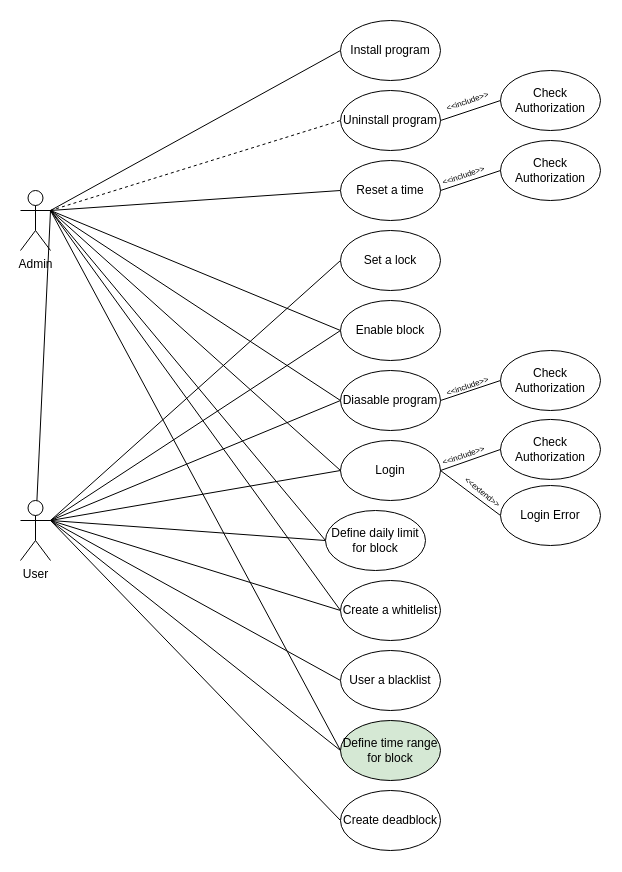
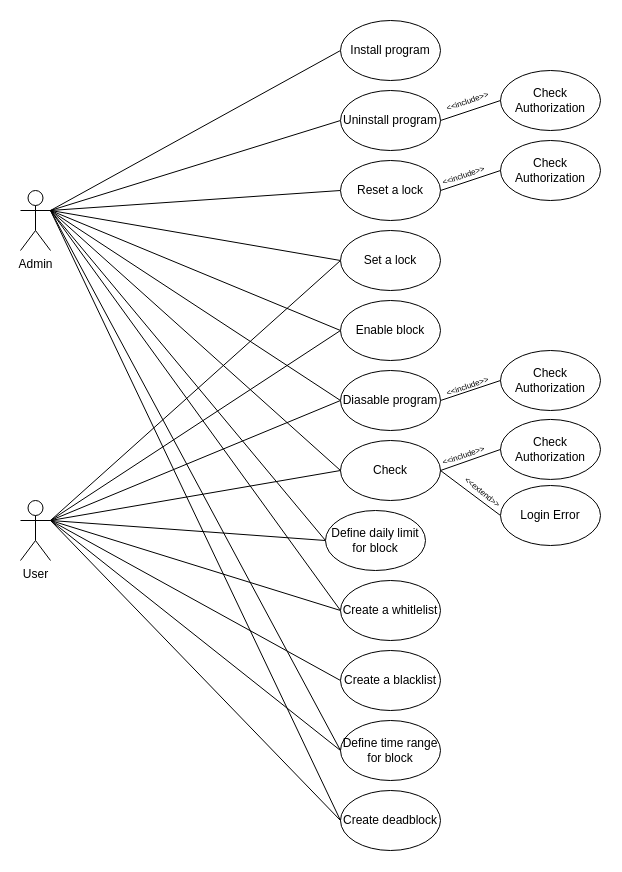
edge "Uninstall program" -- "Admin": style dashed -> solid
node "Reset a time": label "Reset a time" -> "Reset a lock"
edge "Admin" -- "User": now "Admin" -- "Set a lock"
edge "Admin" -- "Create deadblock": added
node "Login": label "Login" -> "Check"
node "User a blacklist": label "User a blacklist" -> "Create a blacklist"
node "Define time range for block": fillcolor #d5e8d4 -> #ffffff
